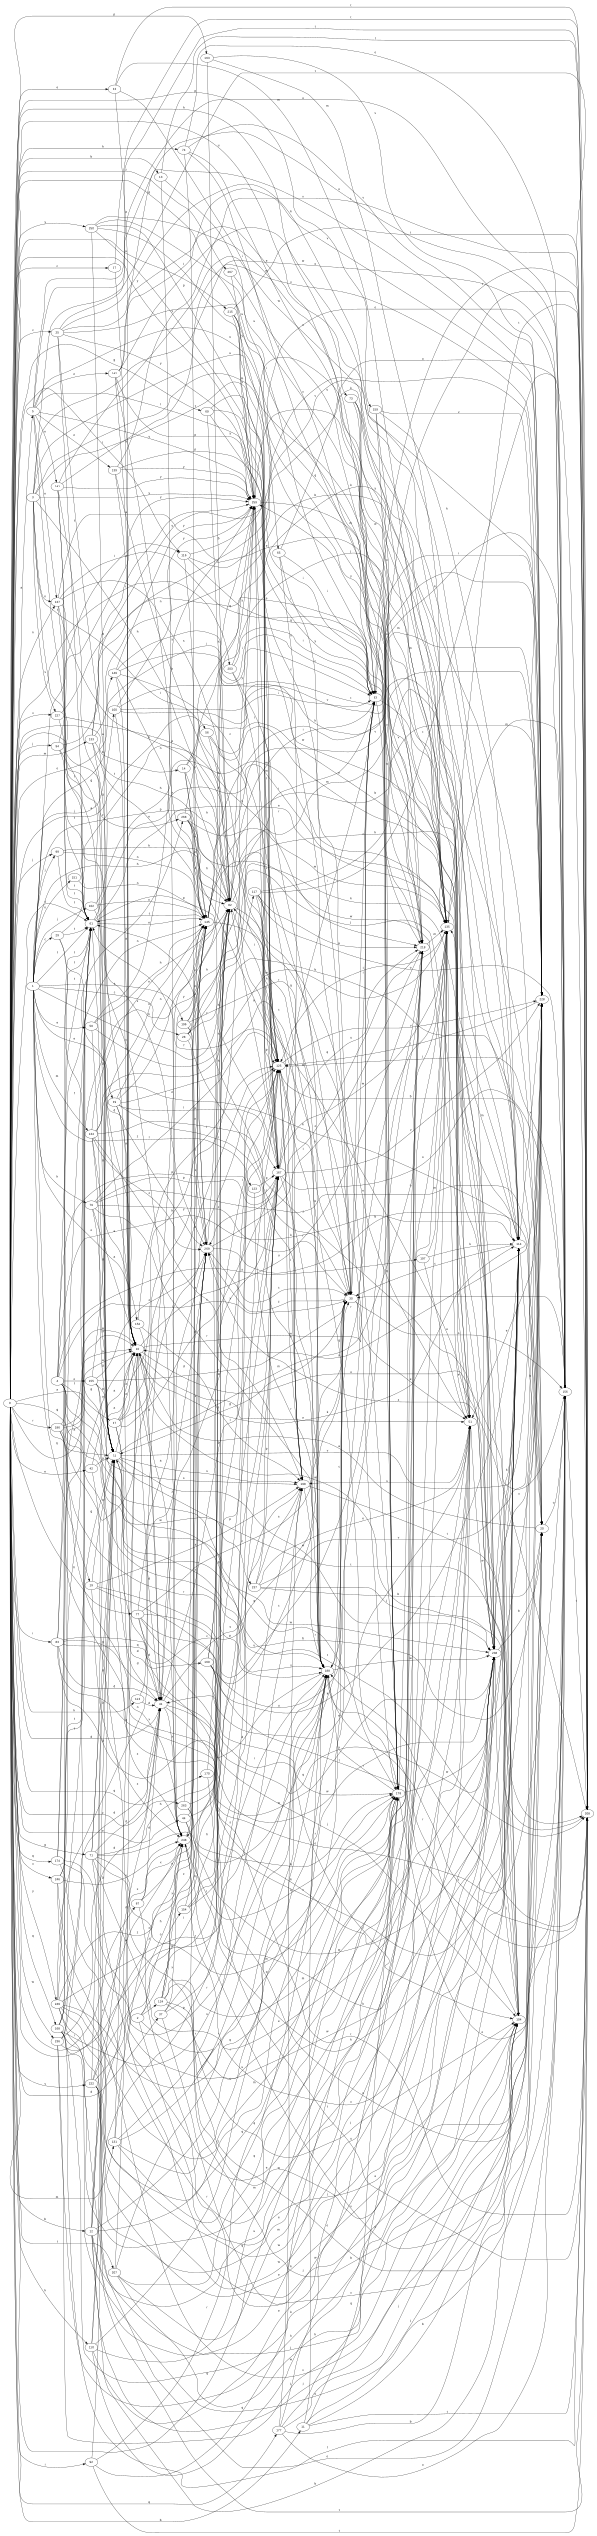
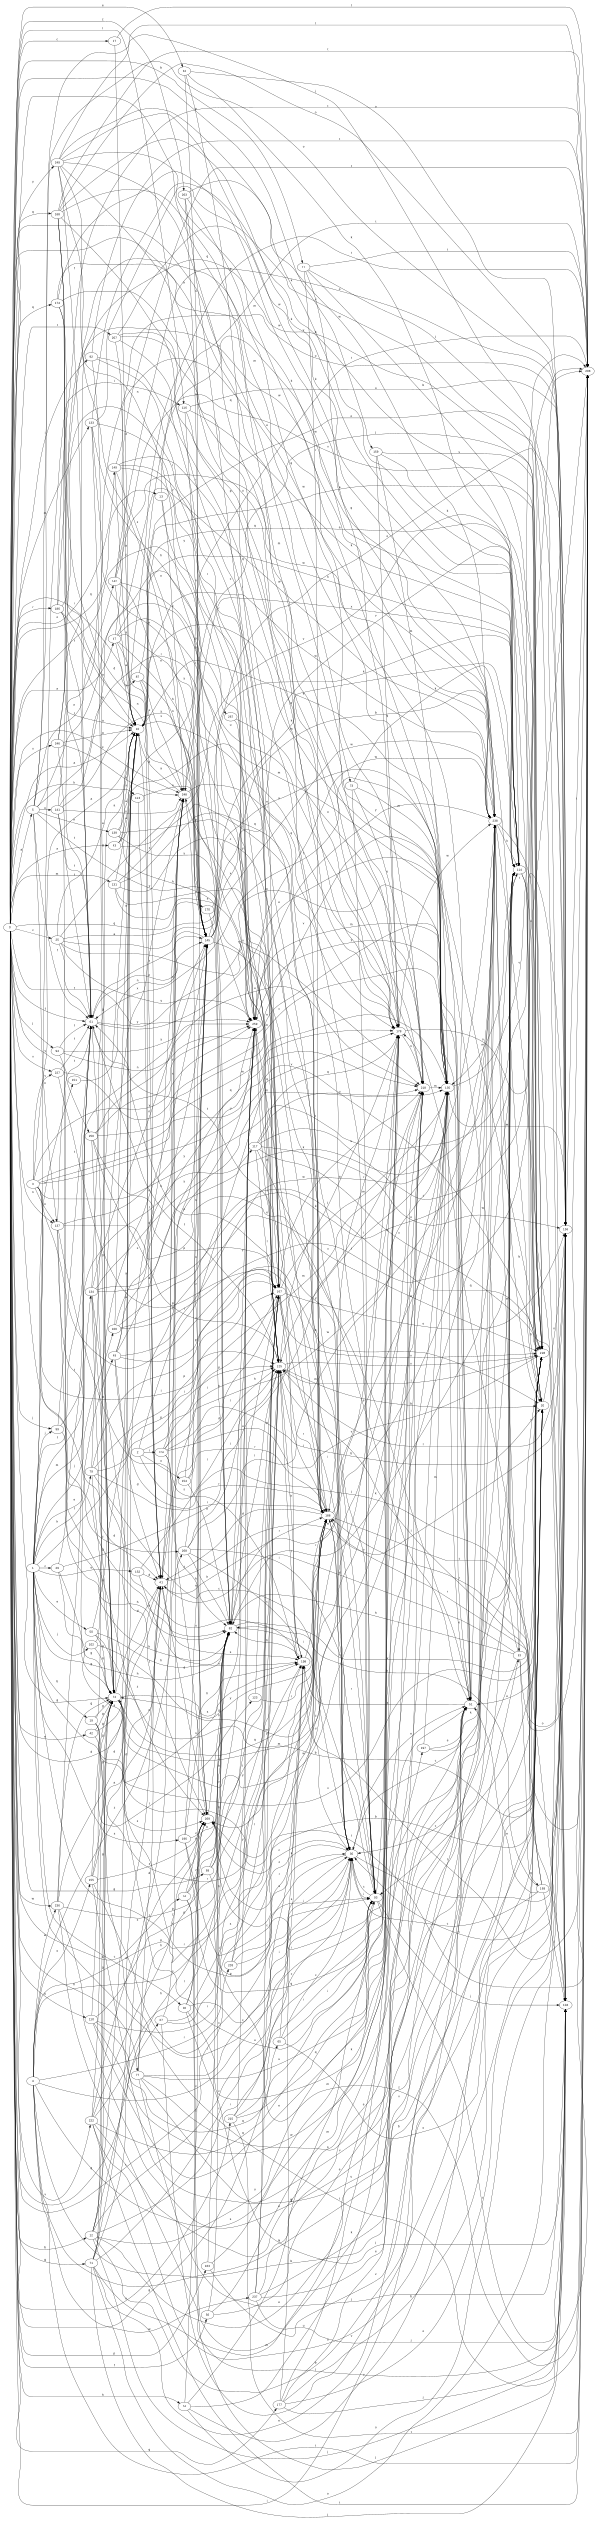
edge "83" -> "238": reversed
edge "4" -> "236": added, label "w"
